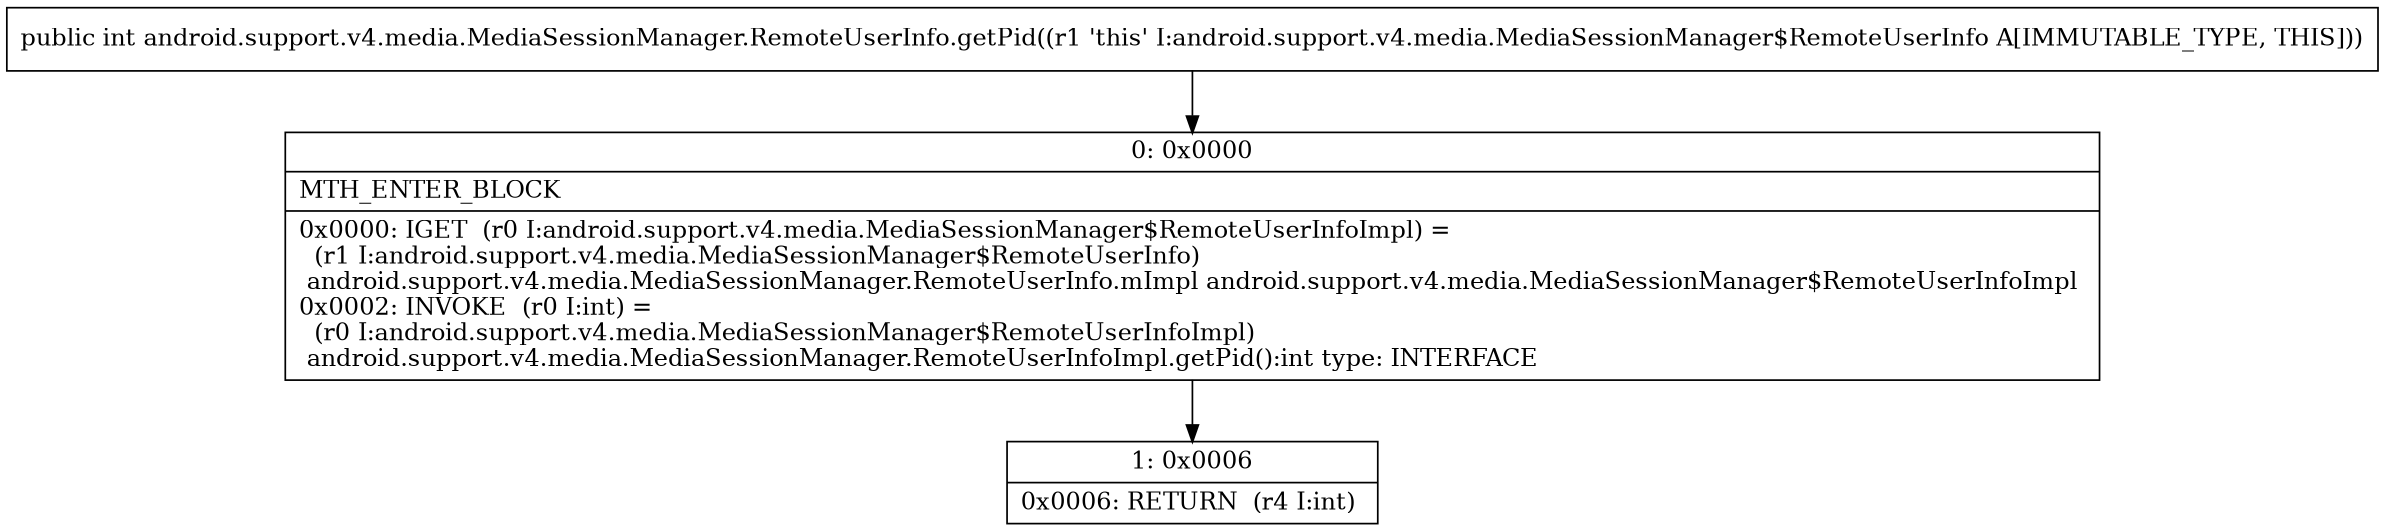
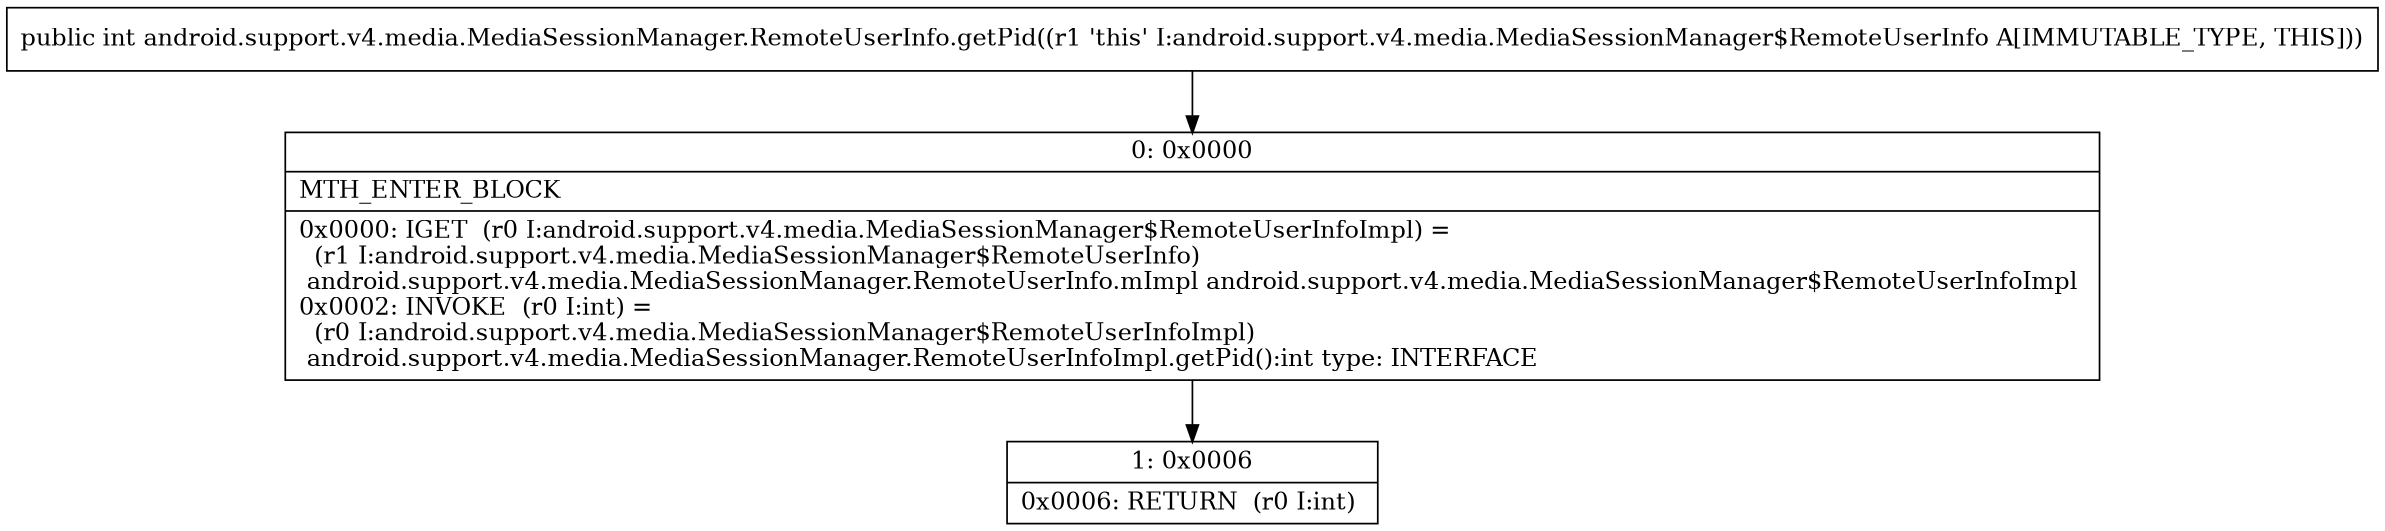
node "1: 0x0006": text "0x0006: RETURN  (r4 I:int)" -> "0x0006: RETURN  (r0 I:int)"
